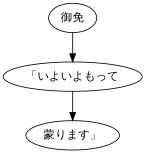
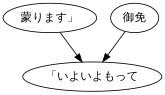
edge "「いよいよもって" -> "蒙ります」": reversed
